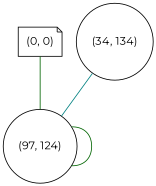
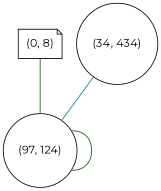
node "(0, 0)": label "(0, 0)" -> "(0, 8)"
node "(34, 134)": label "(34, 134)" -> "(34, 434)"
